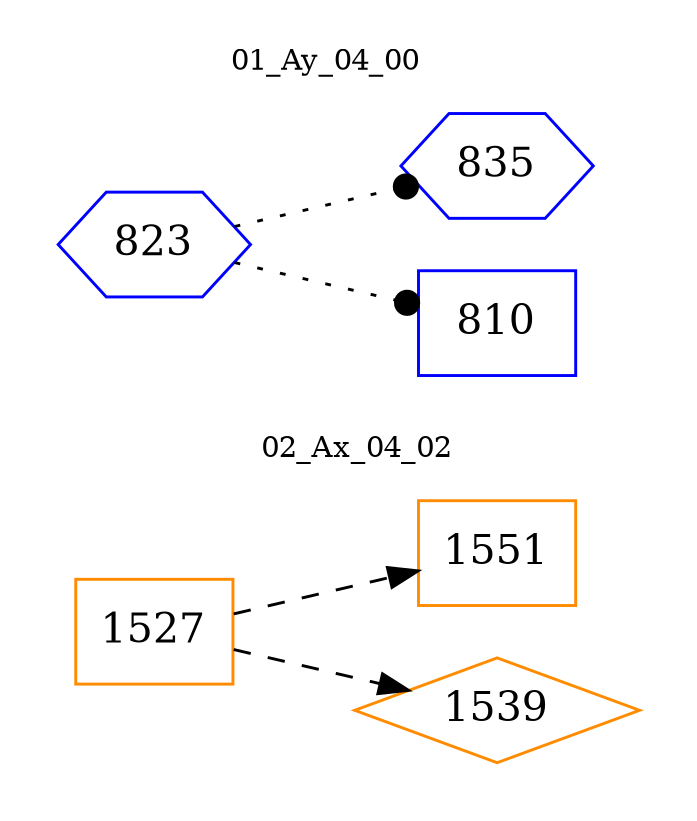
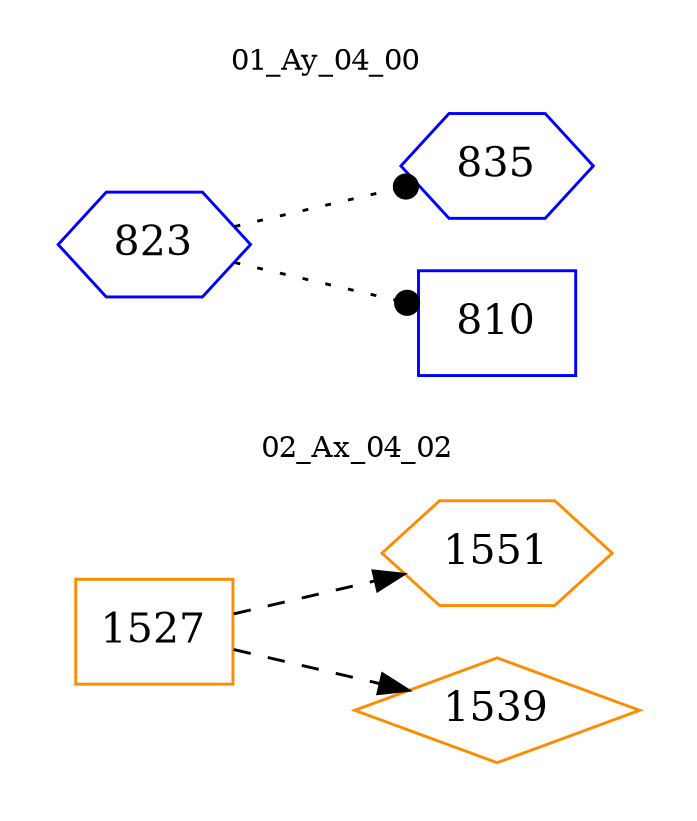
node "1551": shape box -> hexagon
